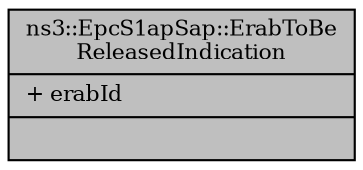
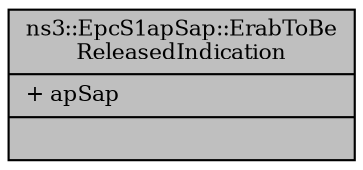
node "ns3::EpcS1apSap::ErabToBe": text "+ erabId" -> "+ apSap"
